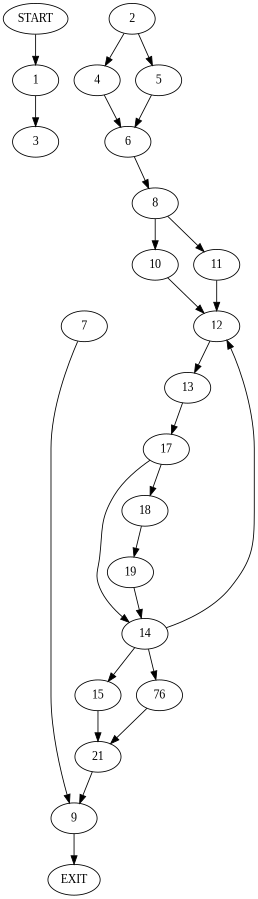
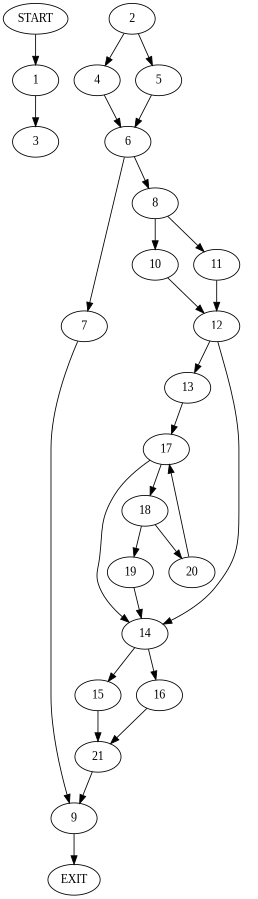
edge "6" -> "7": added
edge "14" -> "12": reversed
node "20": added
node "76": label "76" -> "16"
